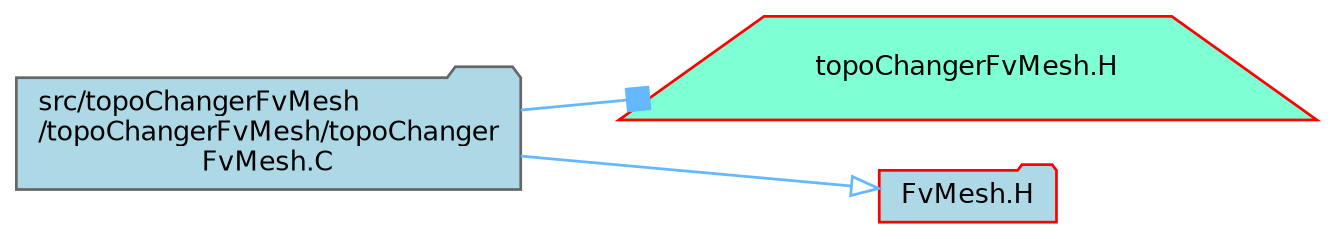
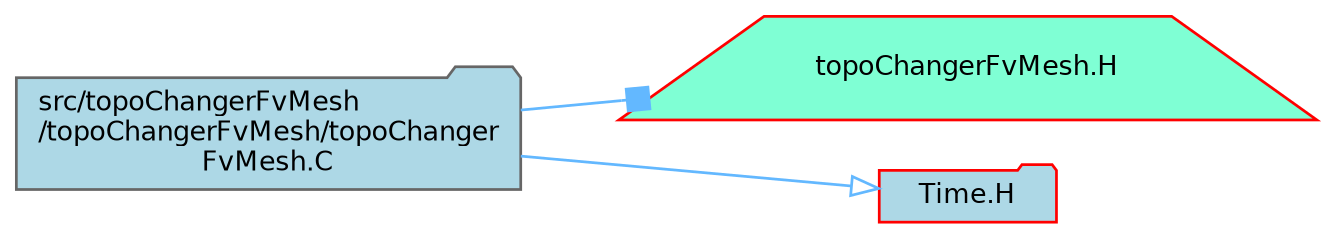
node "FvMesh.H": label "FvMesh.H" -> "Time.H"
